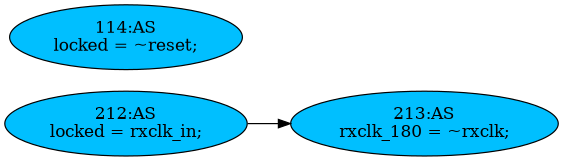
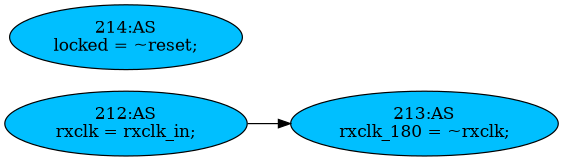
node "114:AS locked = ~reset;": label "114:AS locked = ~reset;" -> "214:AS locked = ~reset;"
node "212:AS locked = rxclk_in;": label "212:AS locked = rxclk_in;" -> "212:AS rxclk = rxclk_in;"
